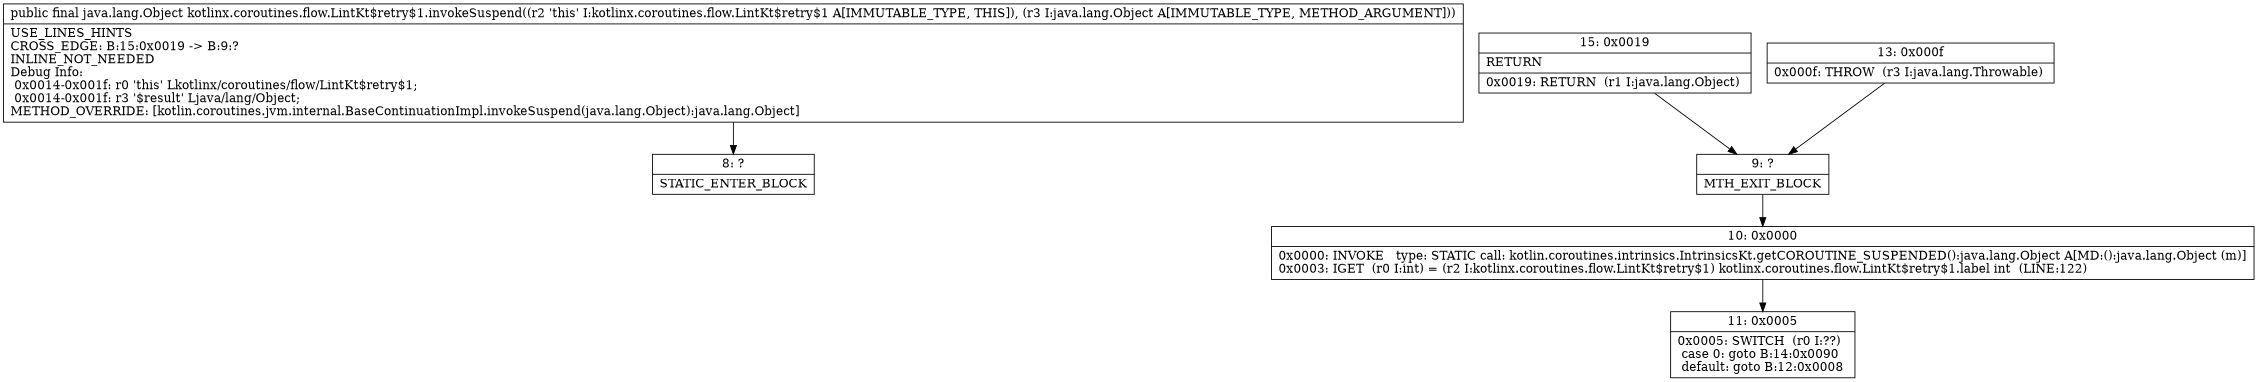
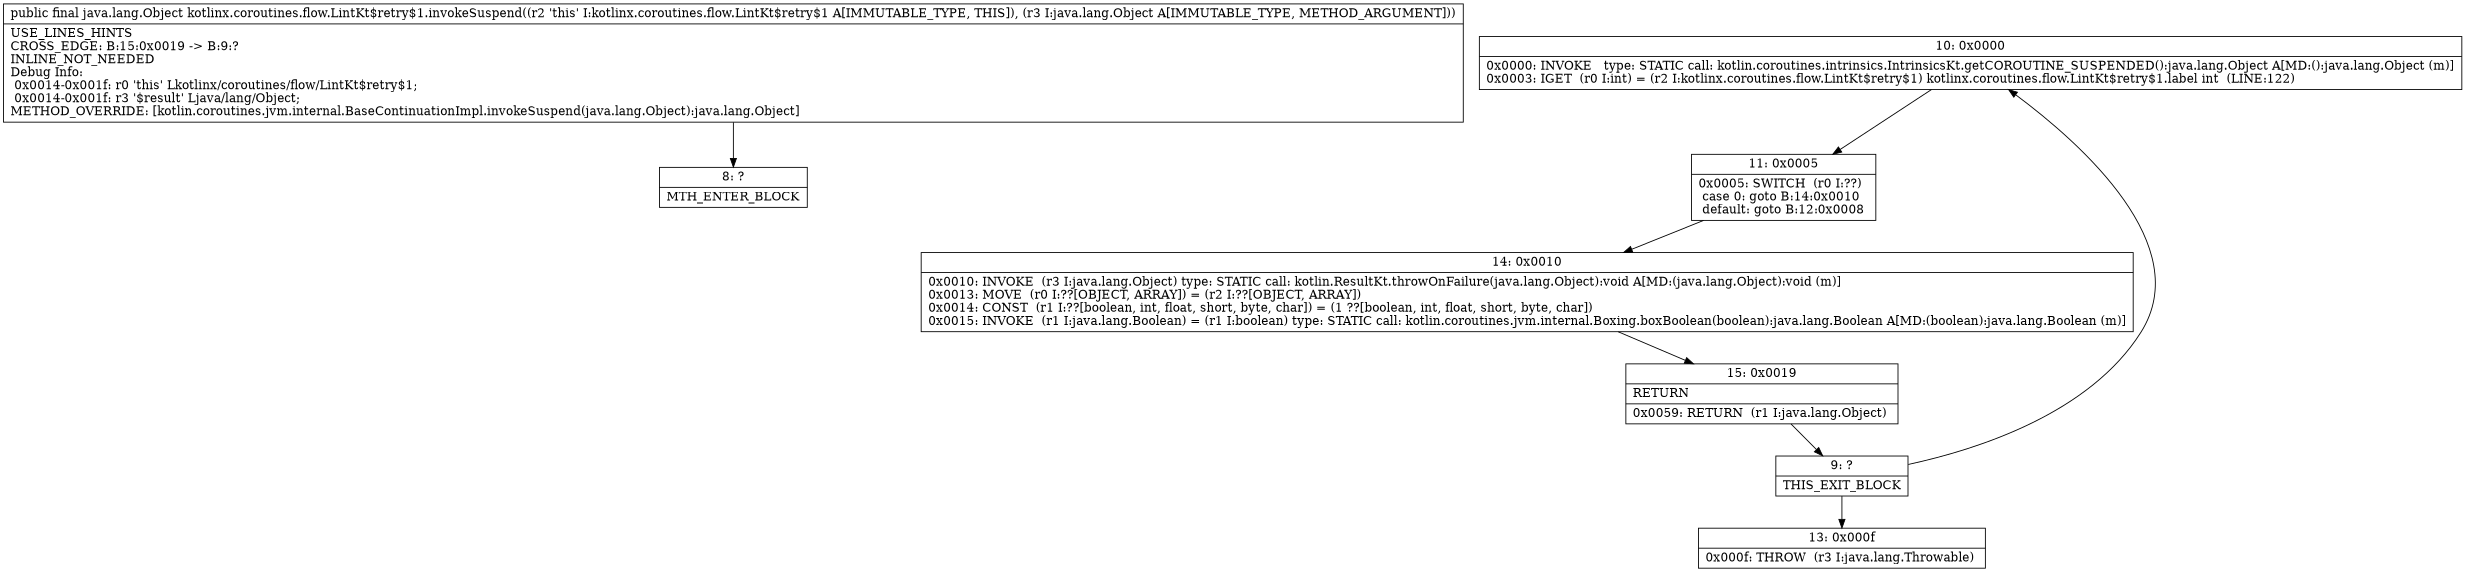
node "15: 0x0019": text "0x0019: RETURN  (r1 I:java.lang.Object)" -> "0x0059: RETURN  (r1 I:java.lang.Object)"
edge "13: 0x000f" -> "9: ?": reversed
node "8: ?": text "STATIC_ENTER_BLOCK" -> "MTH_ENTER_BLOCK"
node "9: ?": text "MTH_EXIT_BLOCK" -> "THIS_EXIT_BLOCK"
node "14: 0x0010": added
node "11: 0x0005": text "case 0: goto B:14:0x0090" -> "case 0: goto B:14:0x0010"
